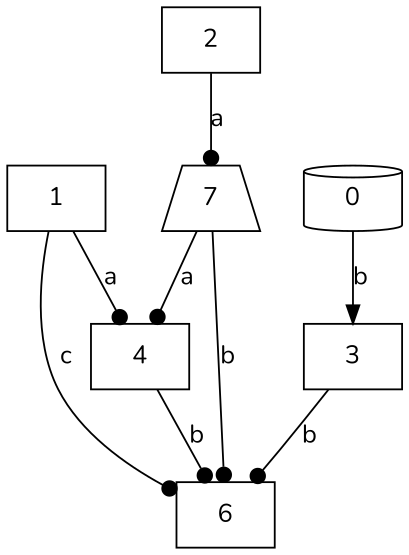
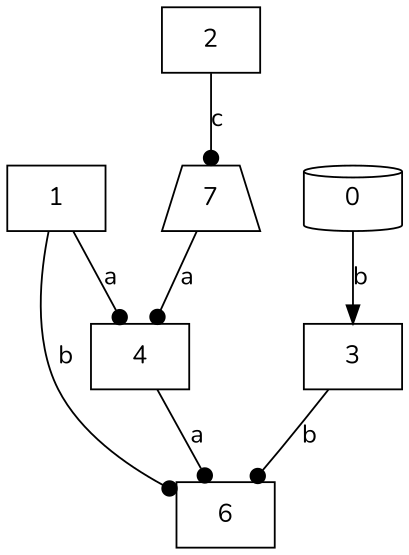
edge "2" -> "7": label "a" -> "c"
edge "7" -> "6": removed, label "b"
edge "1" -> "6": label "c" -> "b"
edge "4" -> "6": label "b" -> "a"
